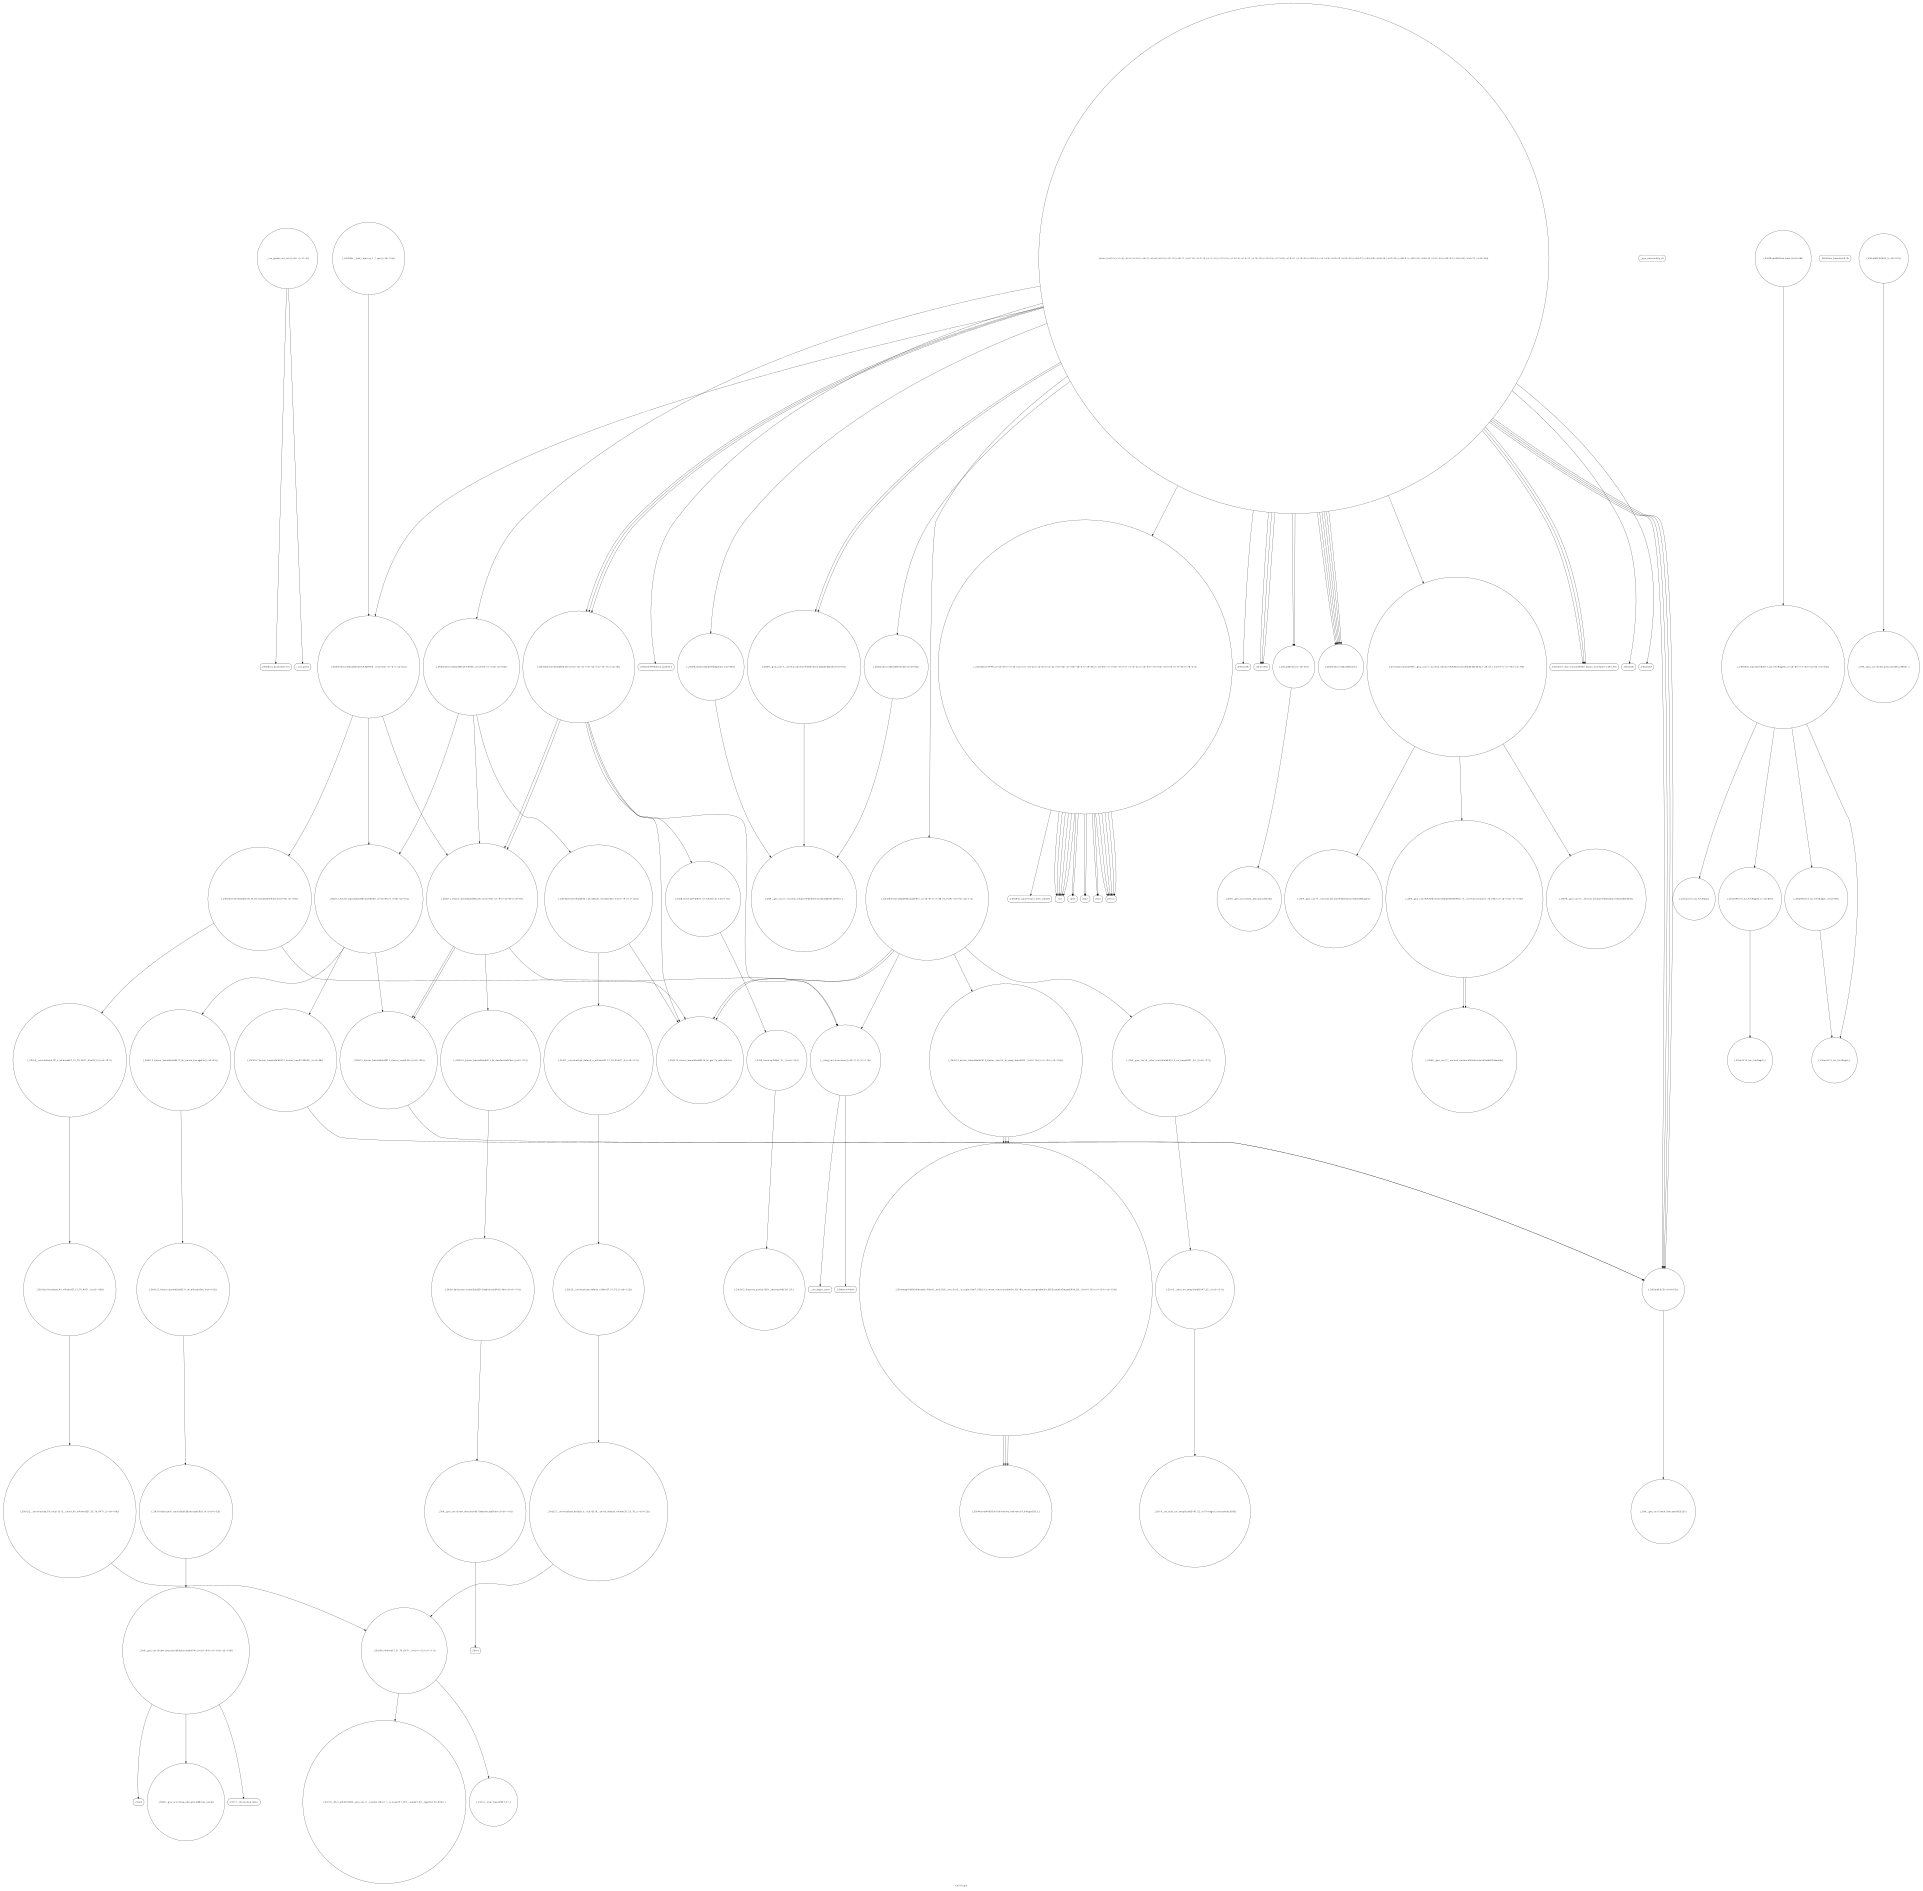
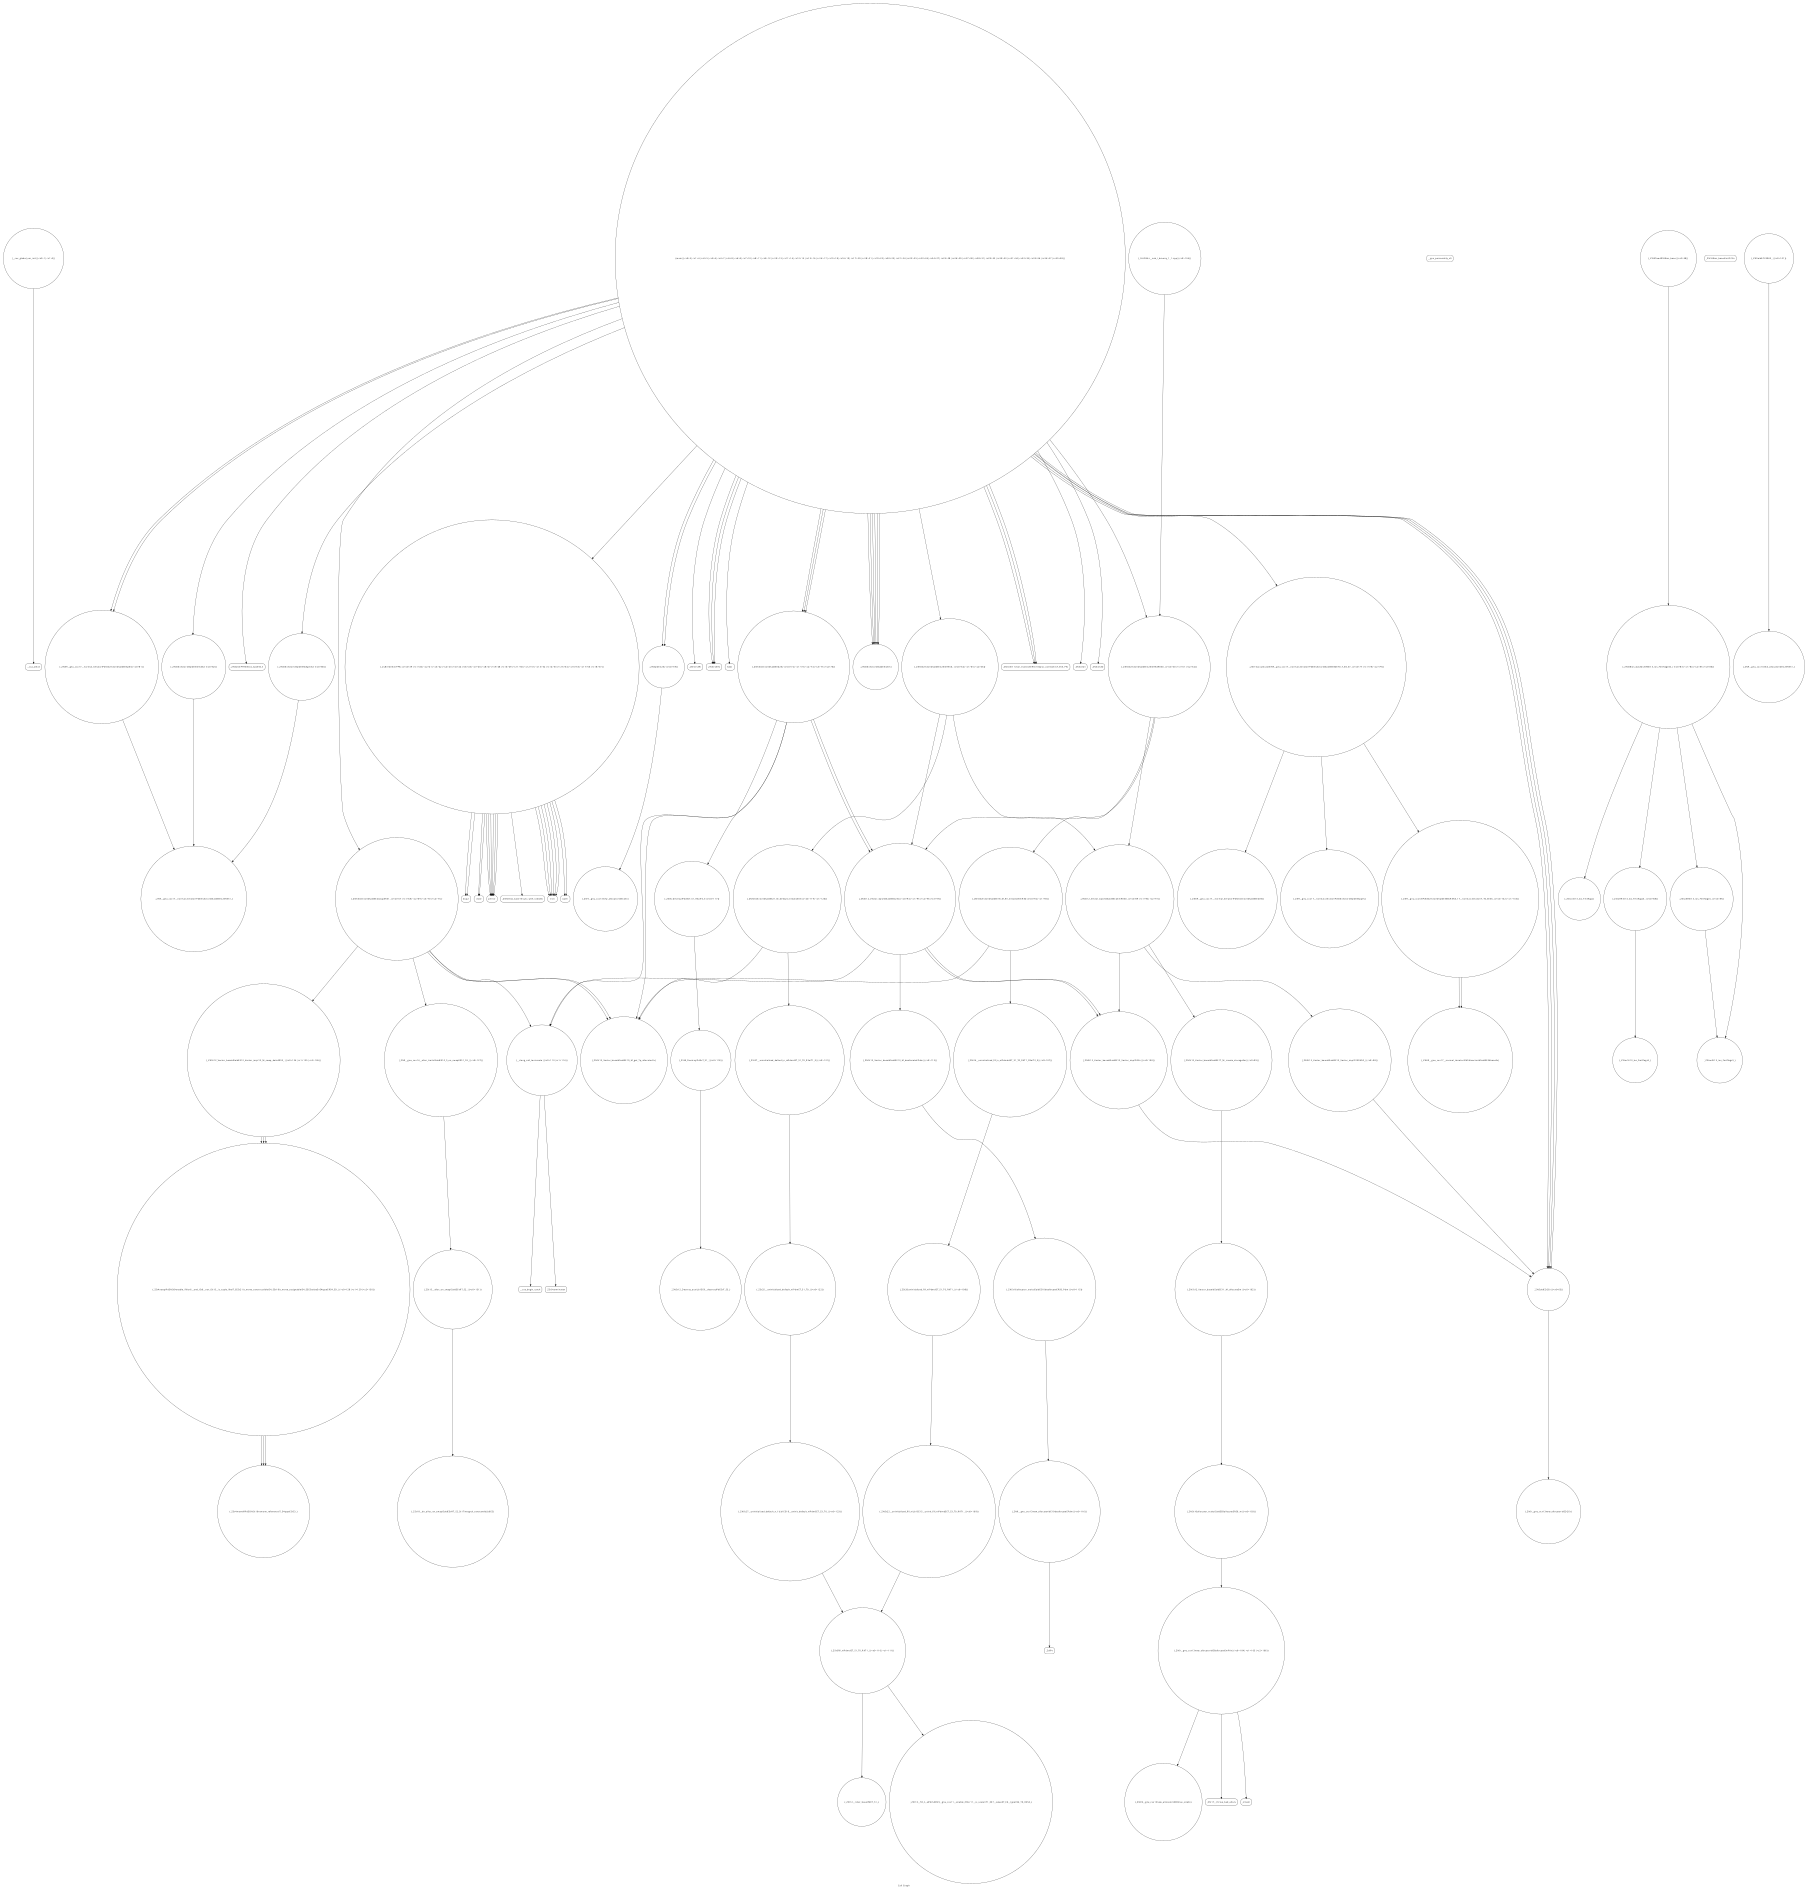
node "_ZNSt8ios_base4InitC1Ev": removed
node "llabs": added
